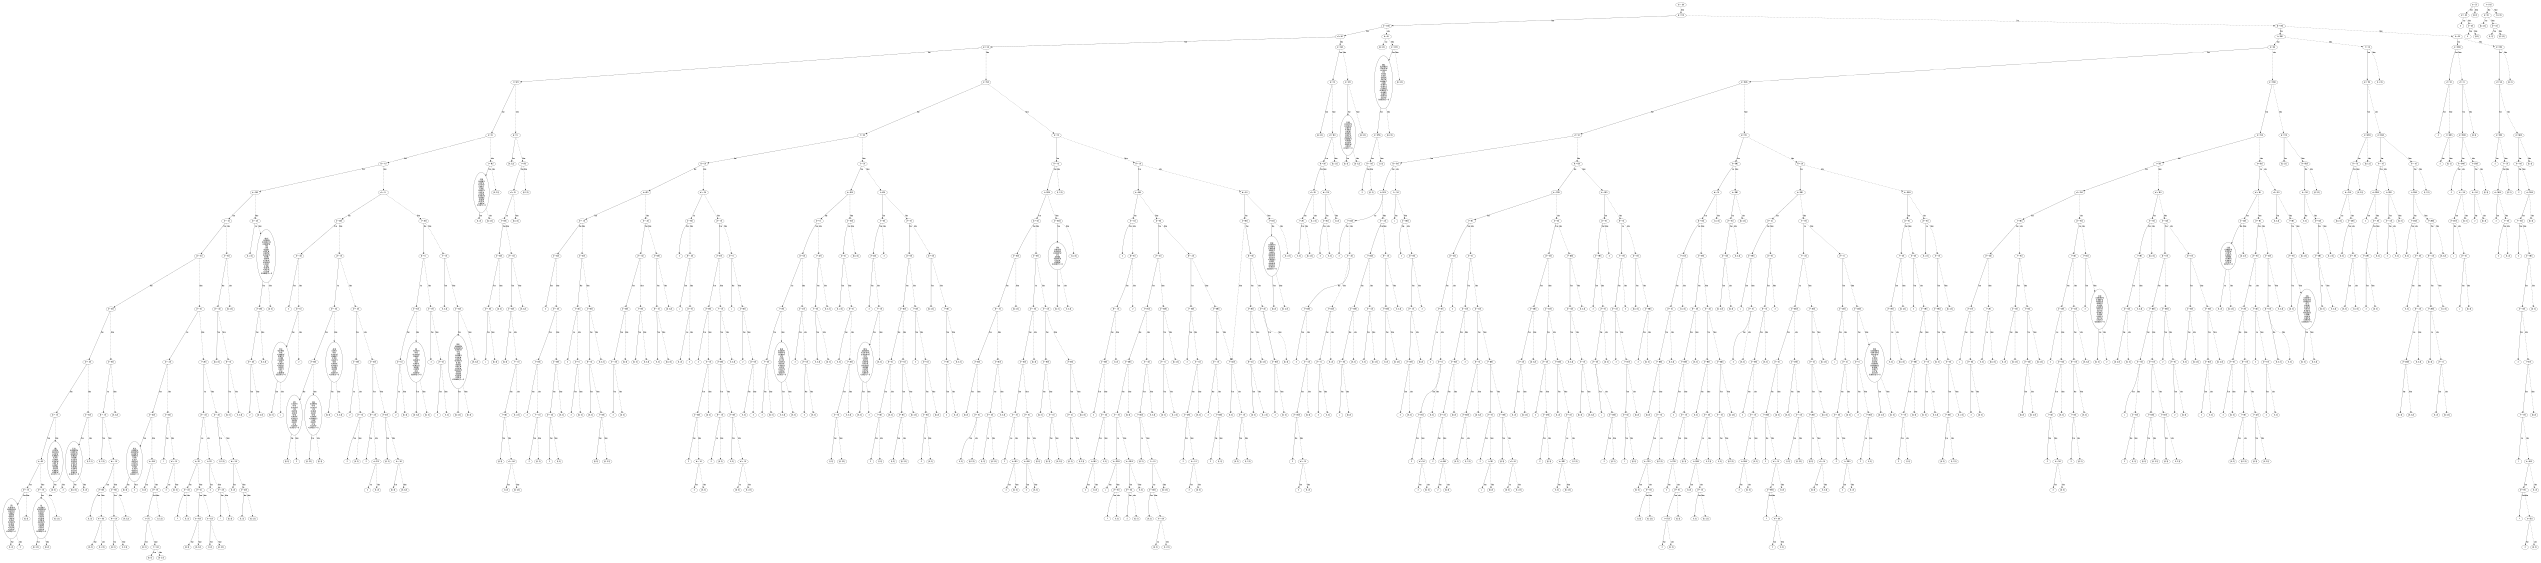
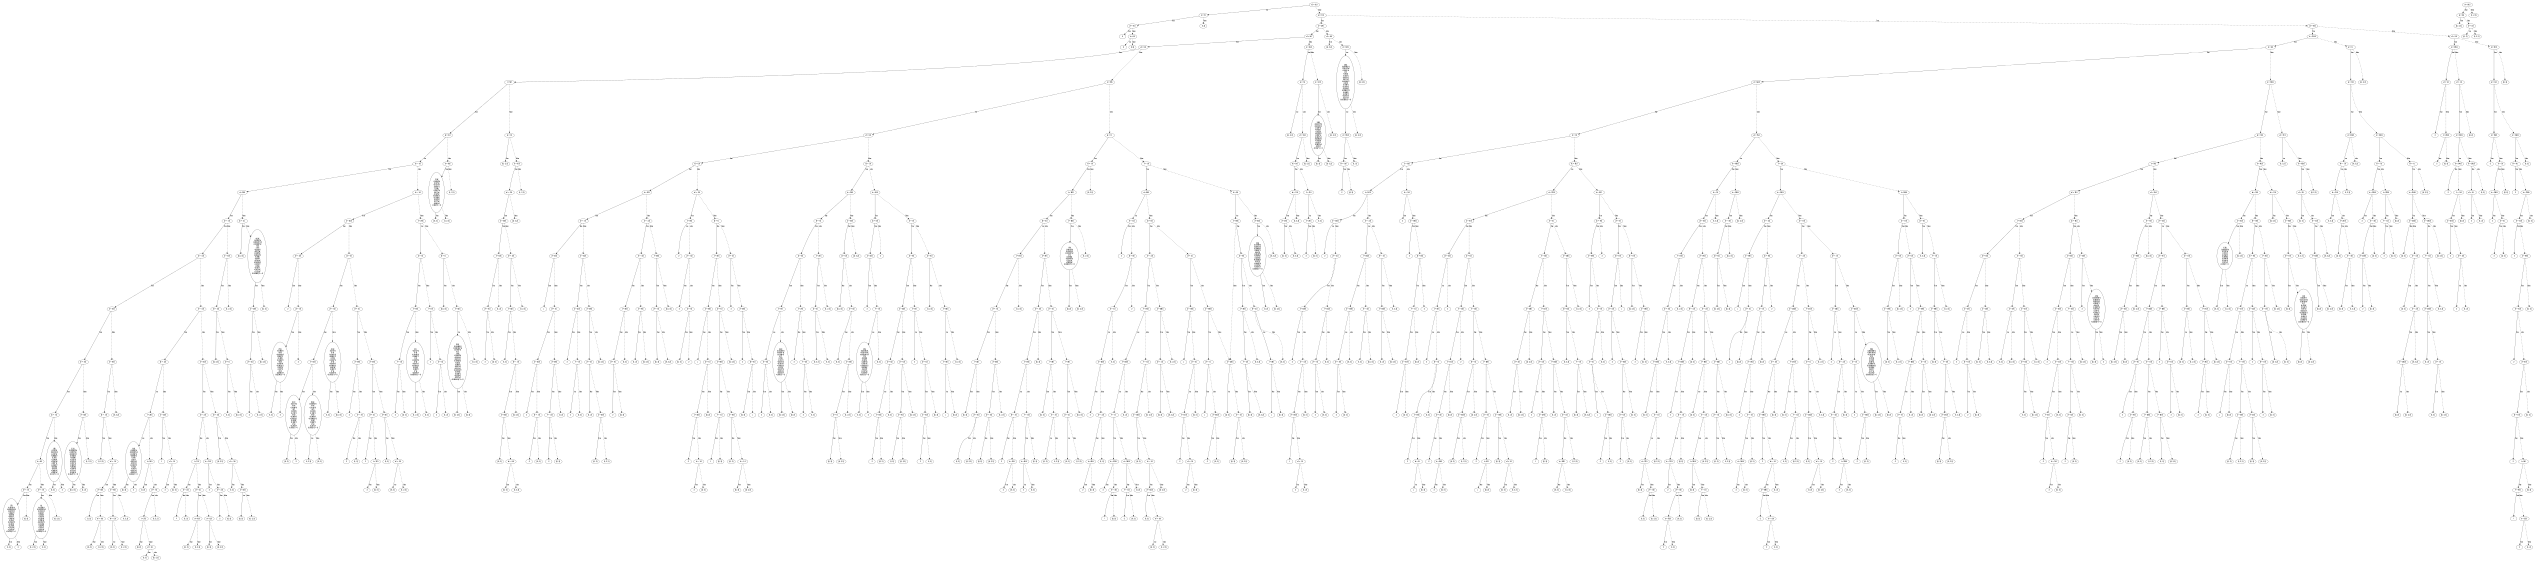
edge "vE <= -9.0" -> "d <= 7.5": added, label "True"
